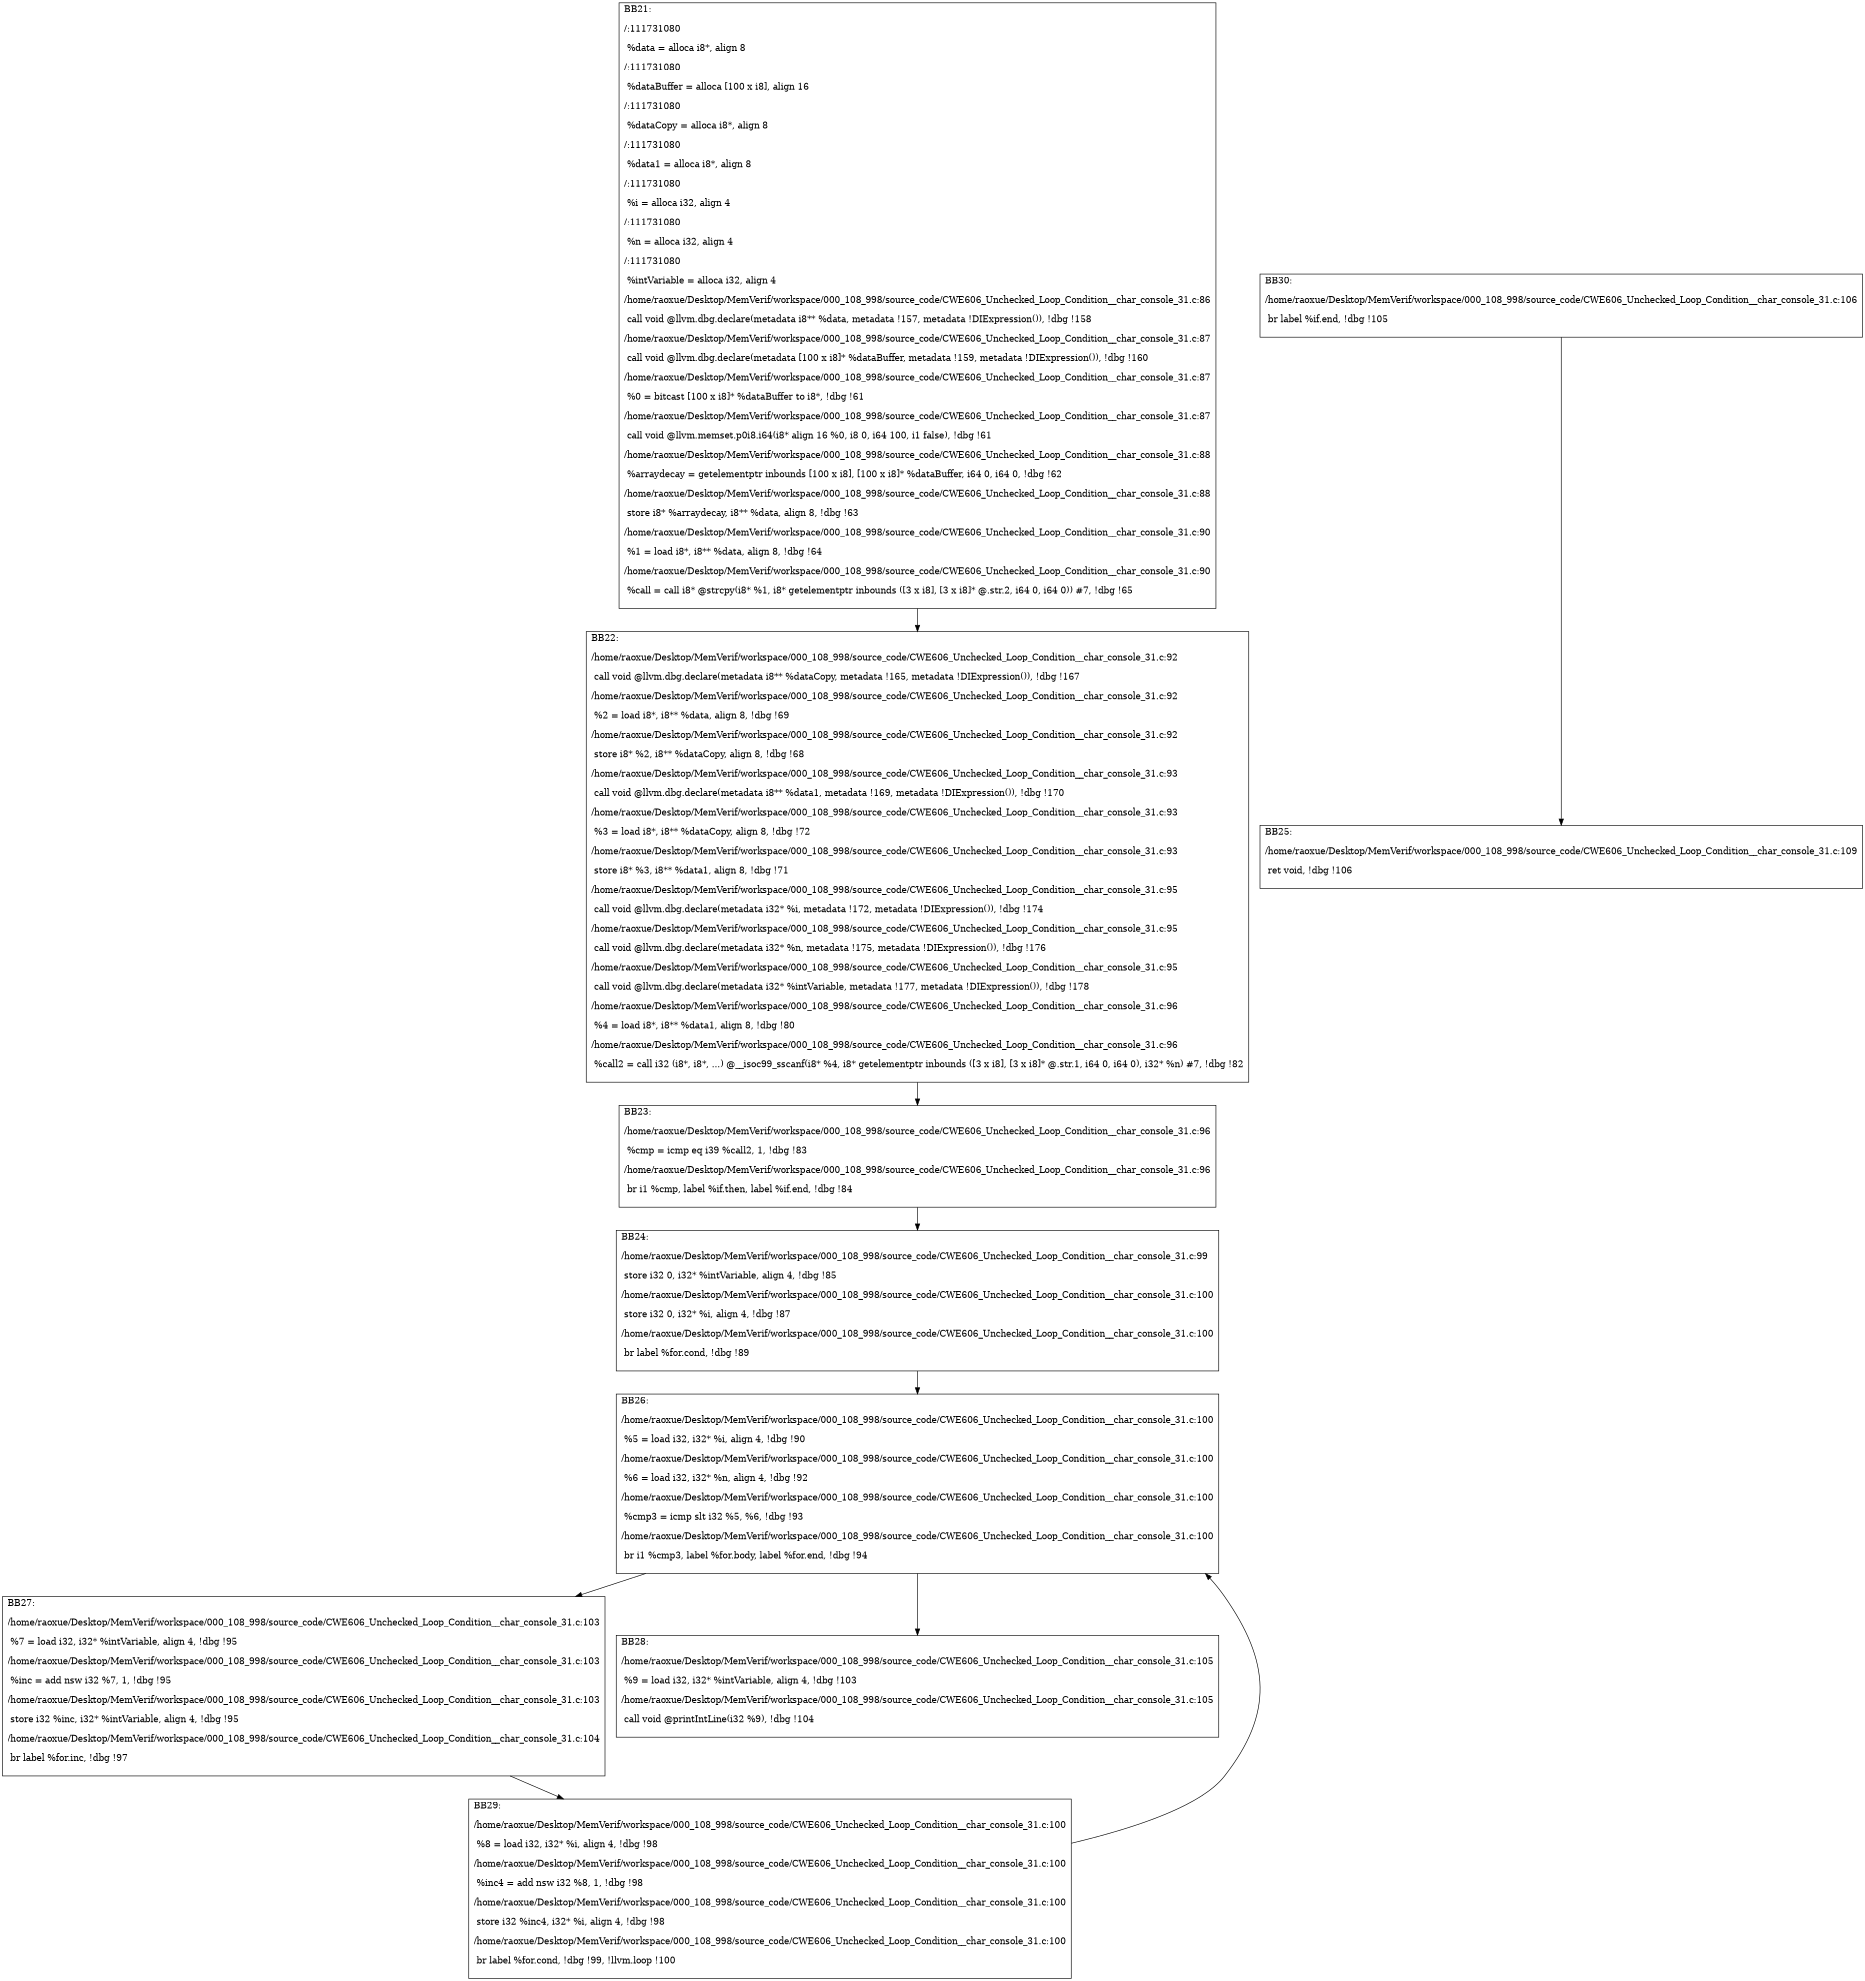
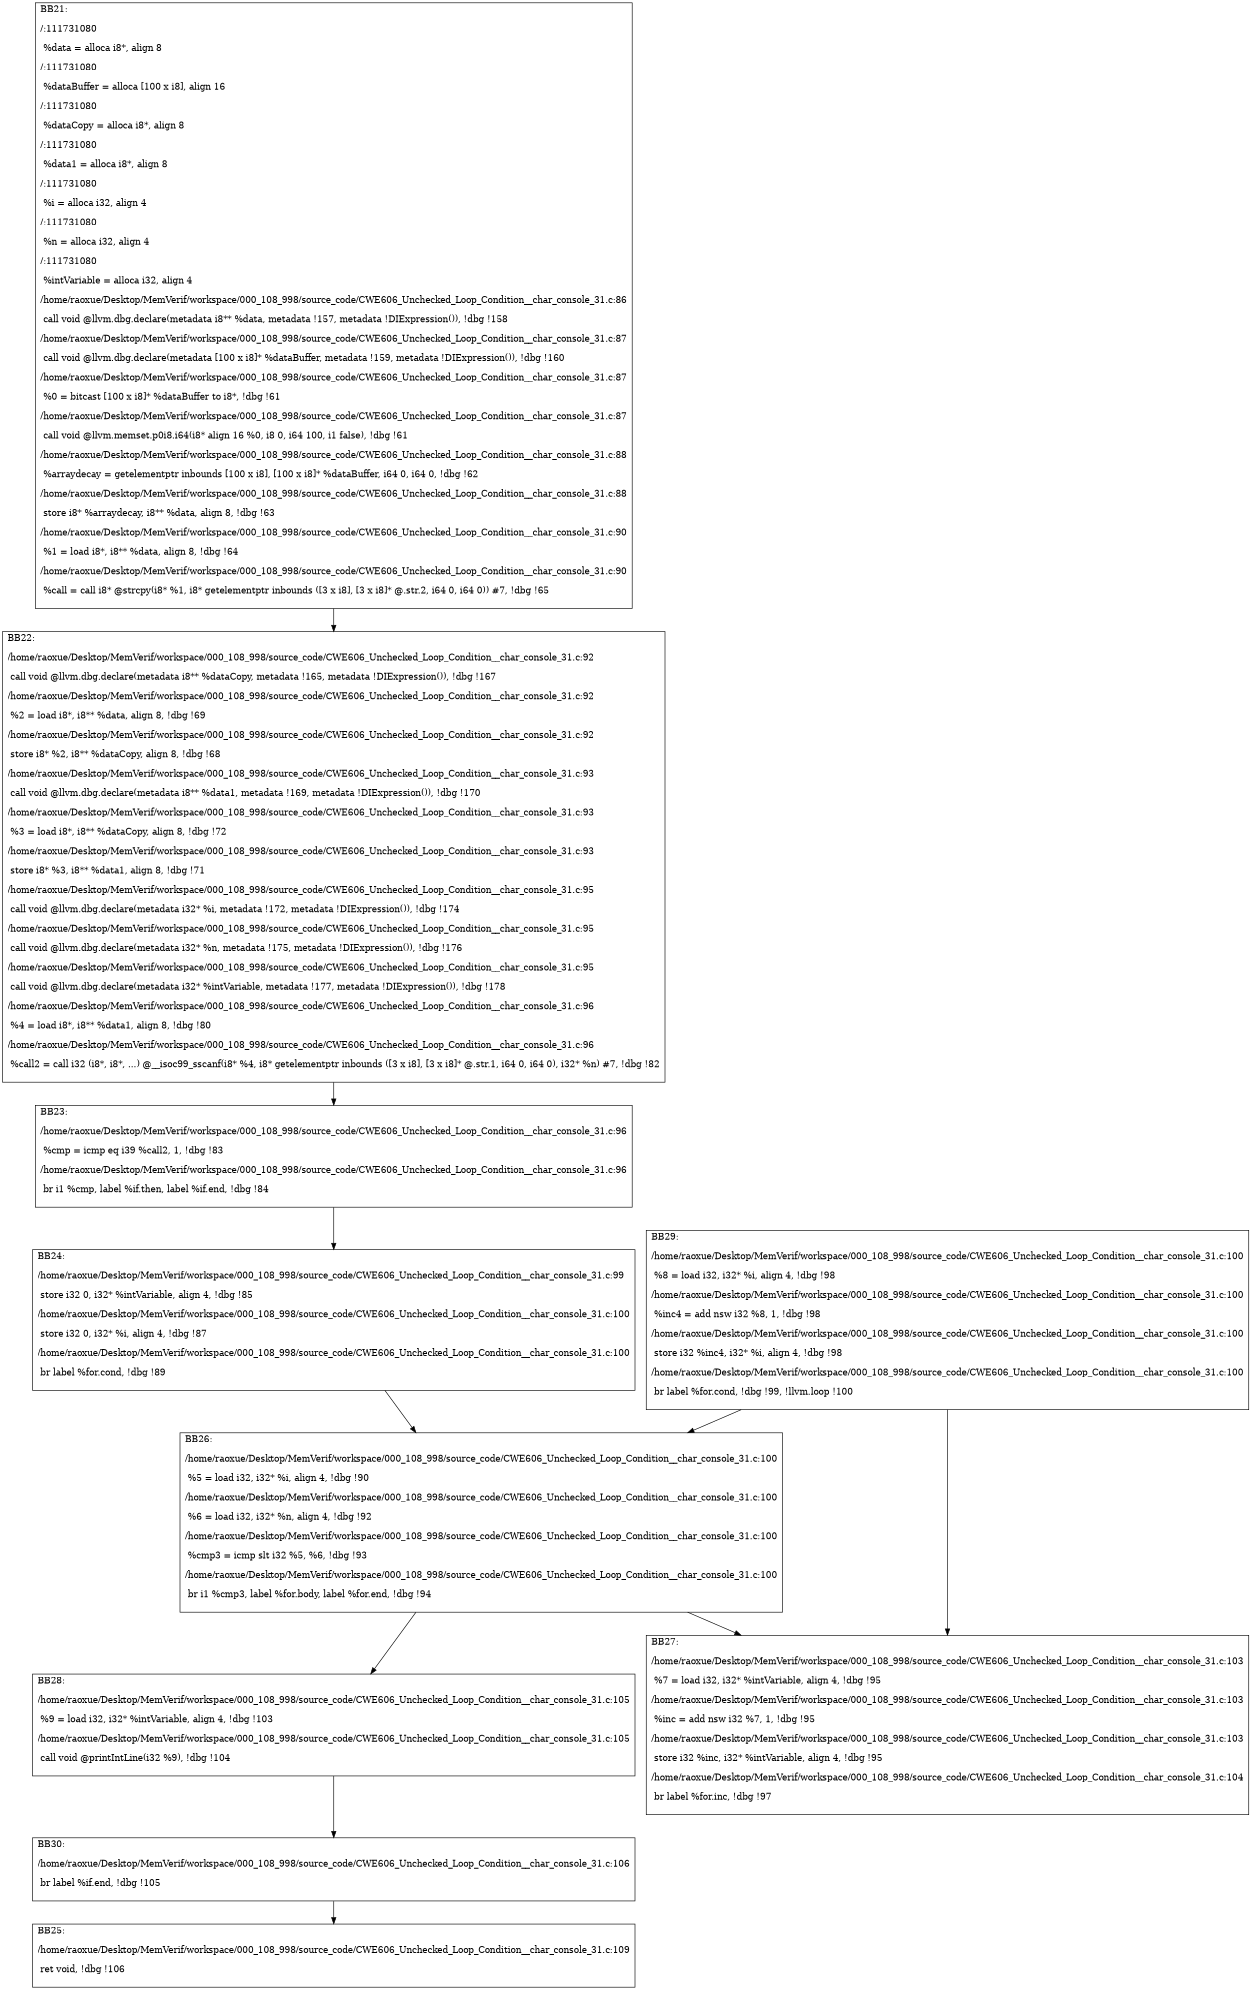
edge "BB27:" -> "BB29:": reversed
edge "BB28:" -> "BB30:": added
